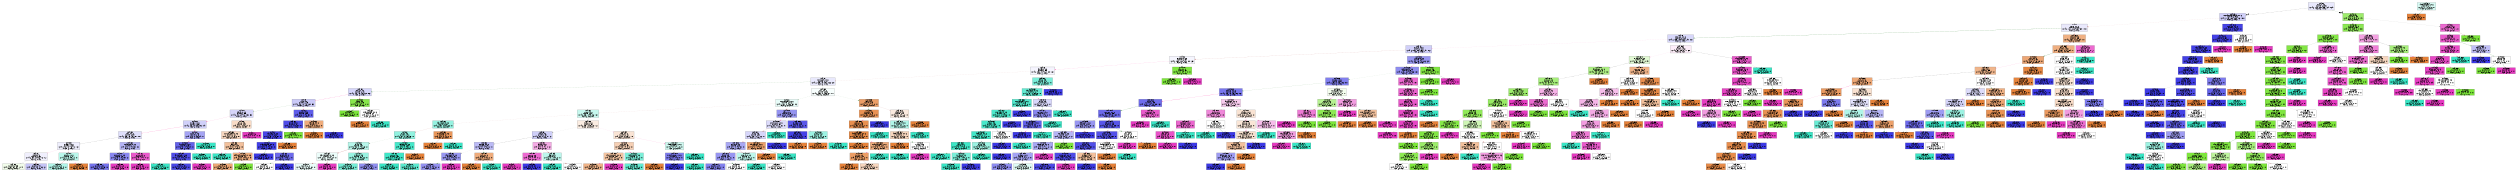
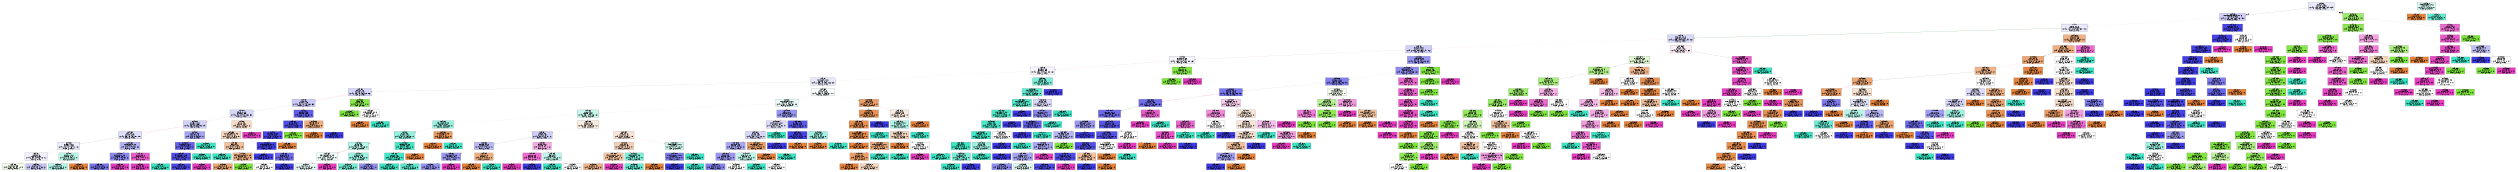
node "node #42": added
